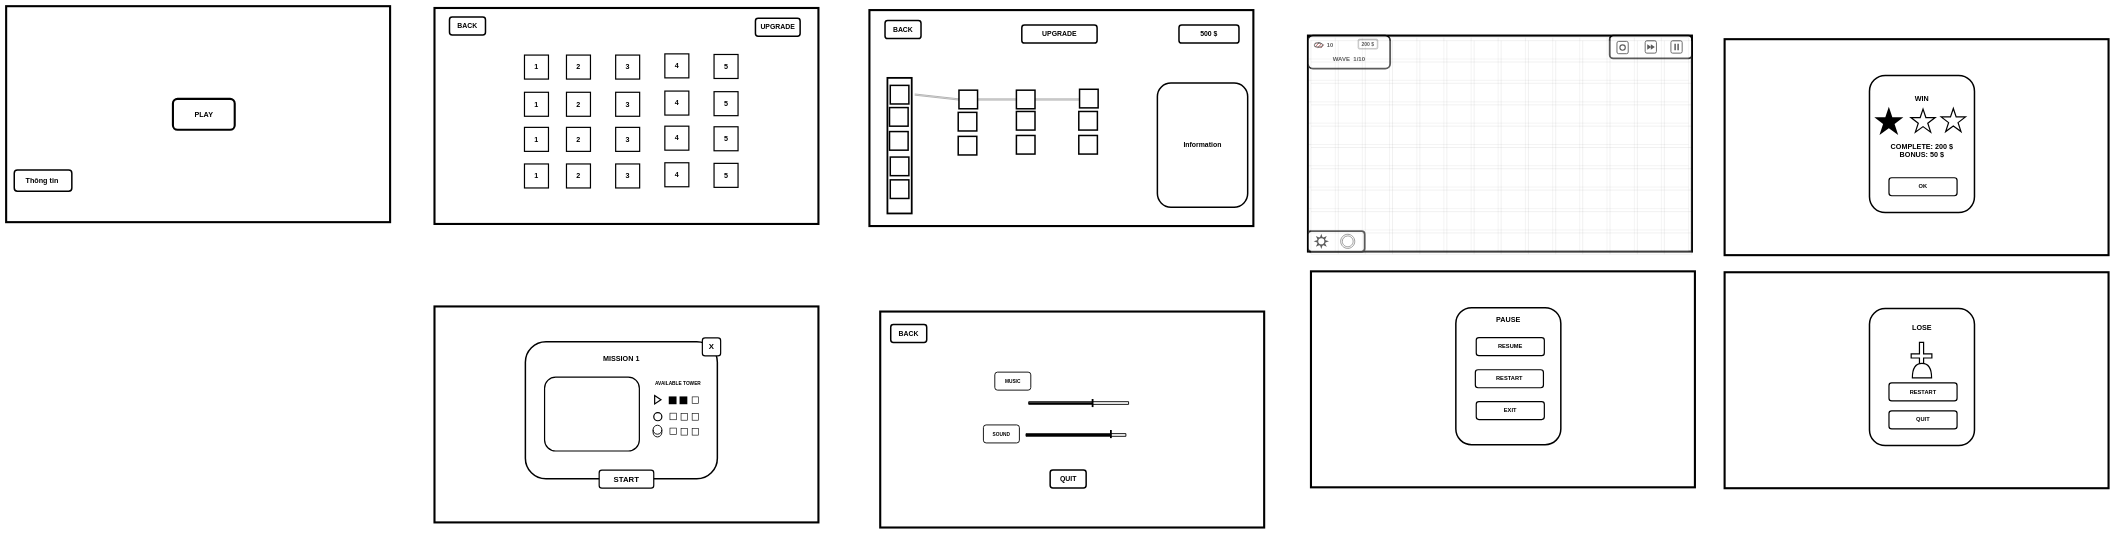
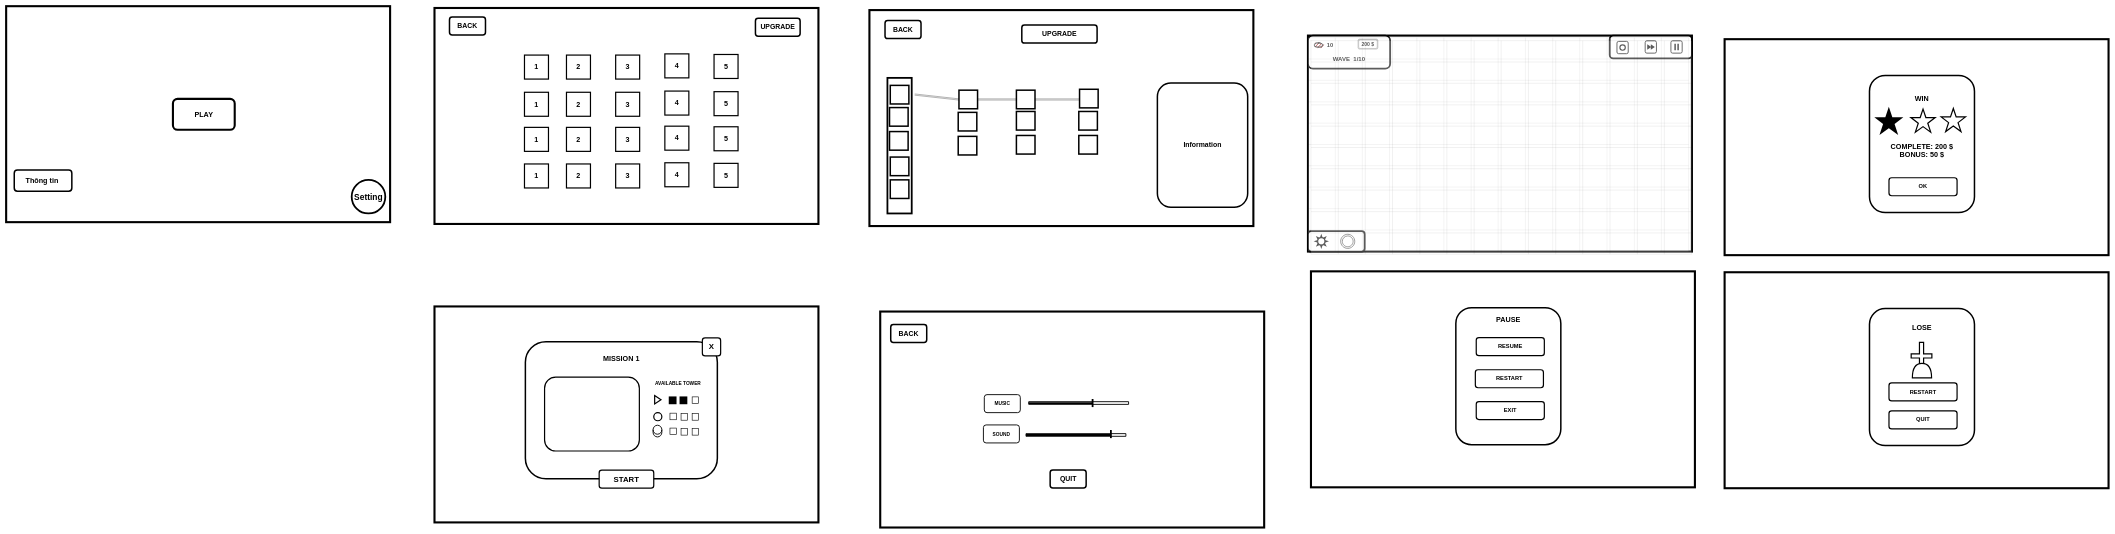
node "500 $": removed
node "Setting": added
node "MUSIC": moved (1013, 381) -> (1002, 404)
